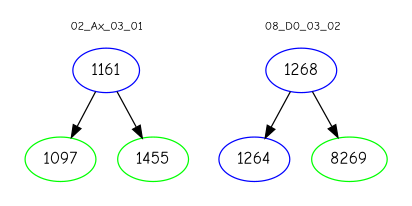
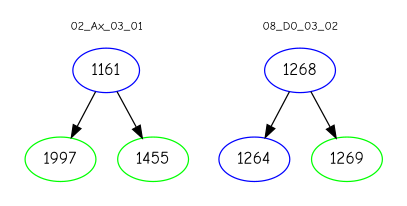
node "1097": label "1097" -> "1997"
node "8269": label "8269" -> "1269"
